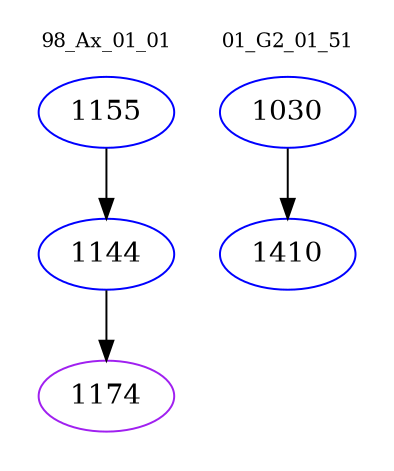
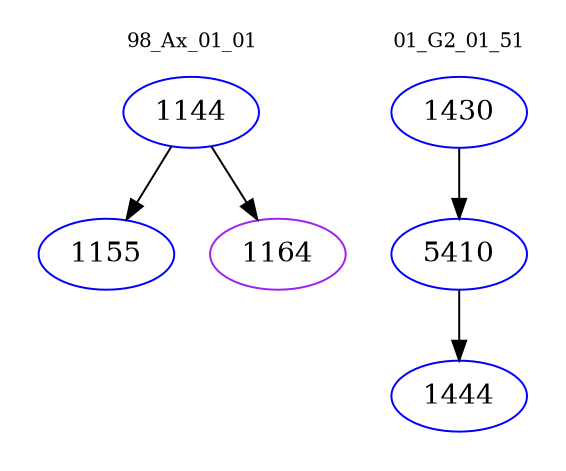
node "1030": label "1030" -> "1430"
edge "1155" -> "1144": reversed
node "1410": label "1410" -> "5410"
node "1174": label "1174" -> "1164"
node "1444": added
